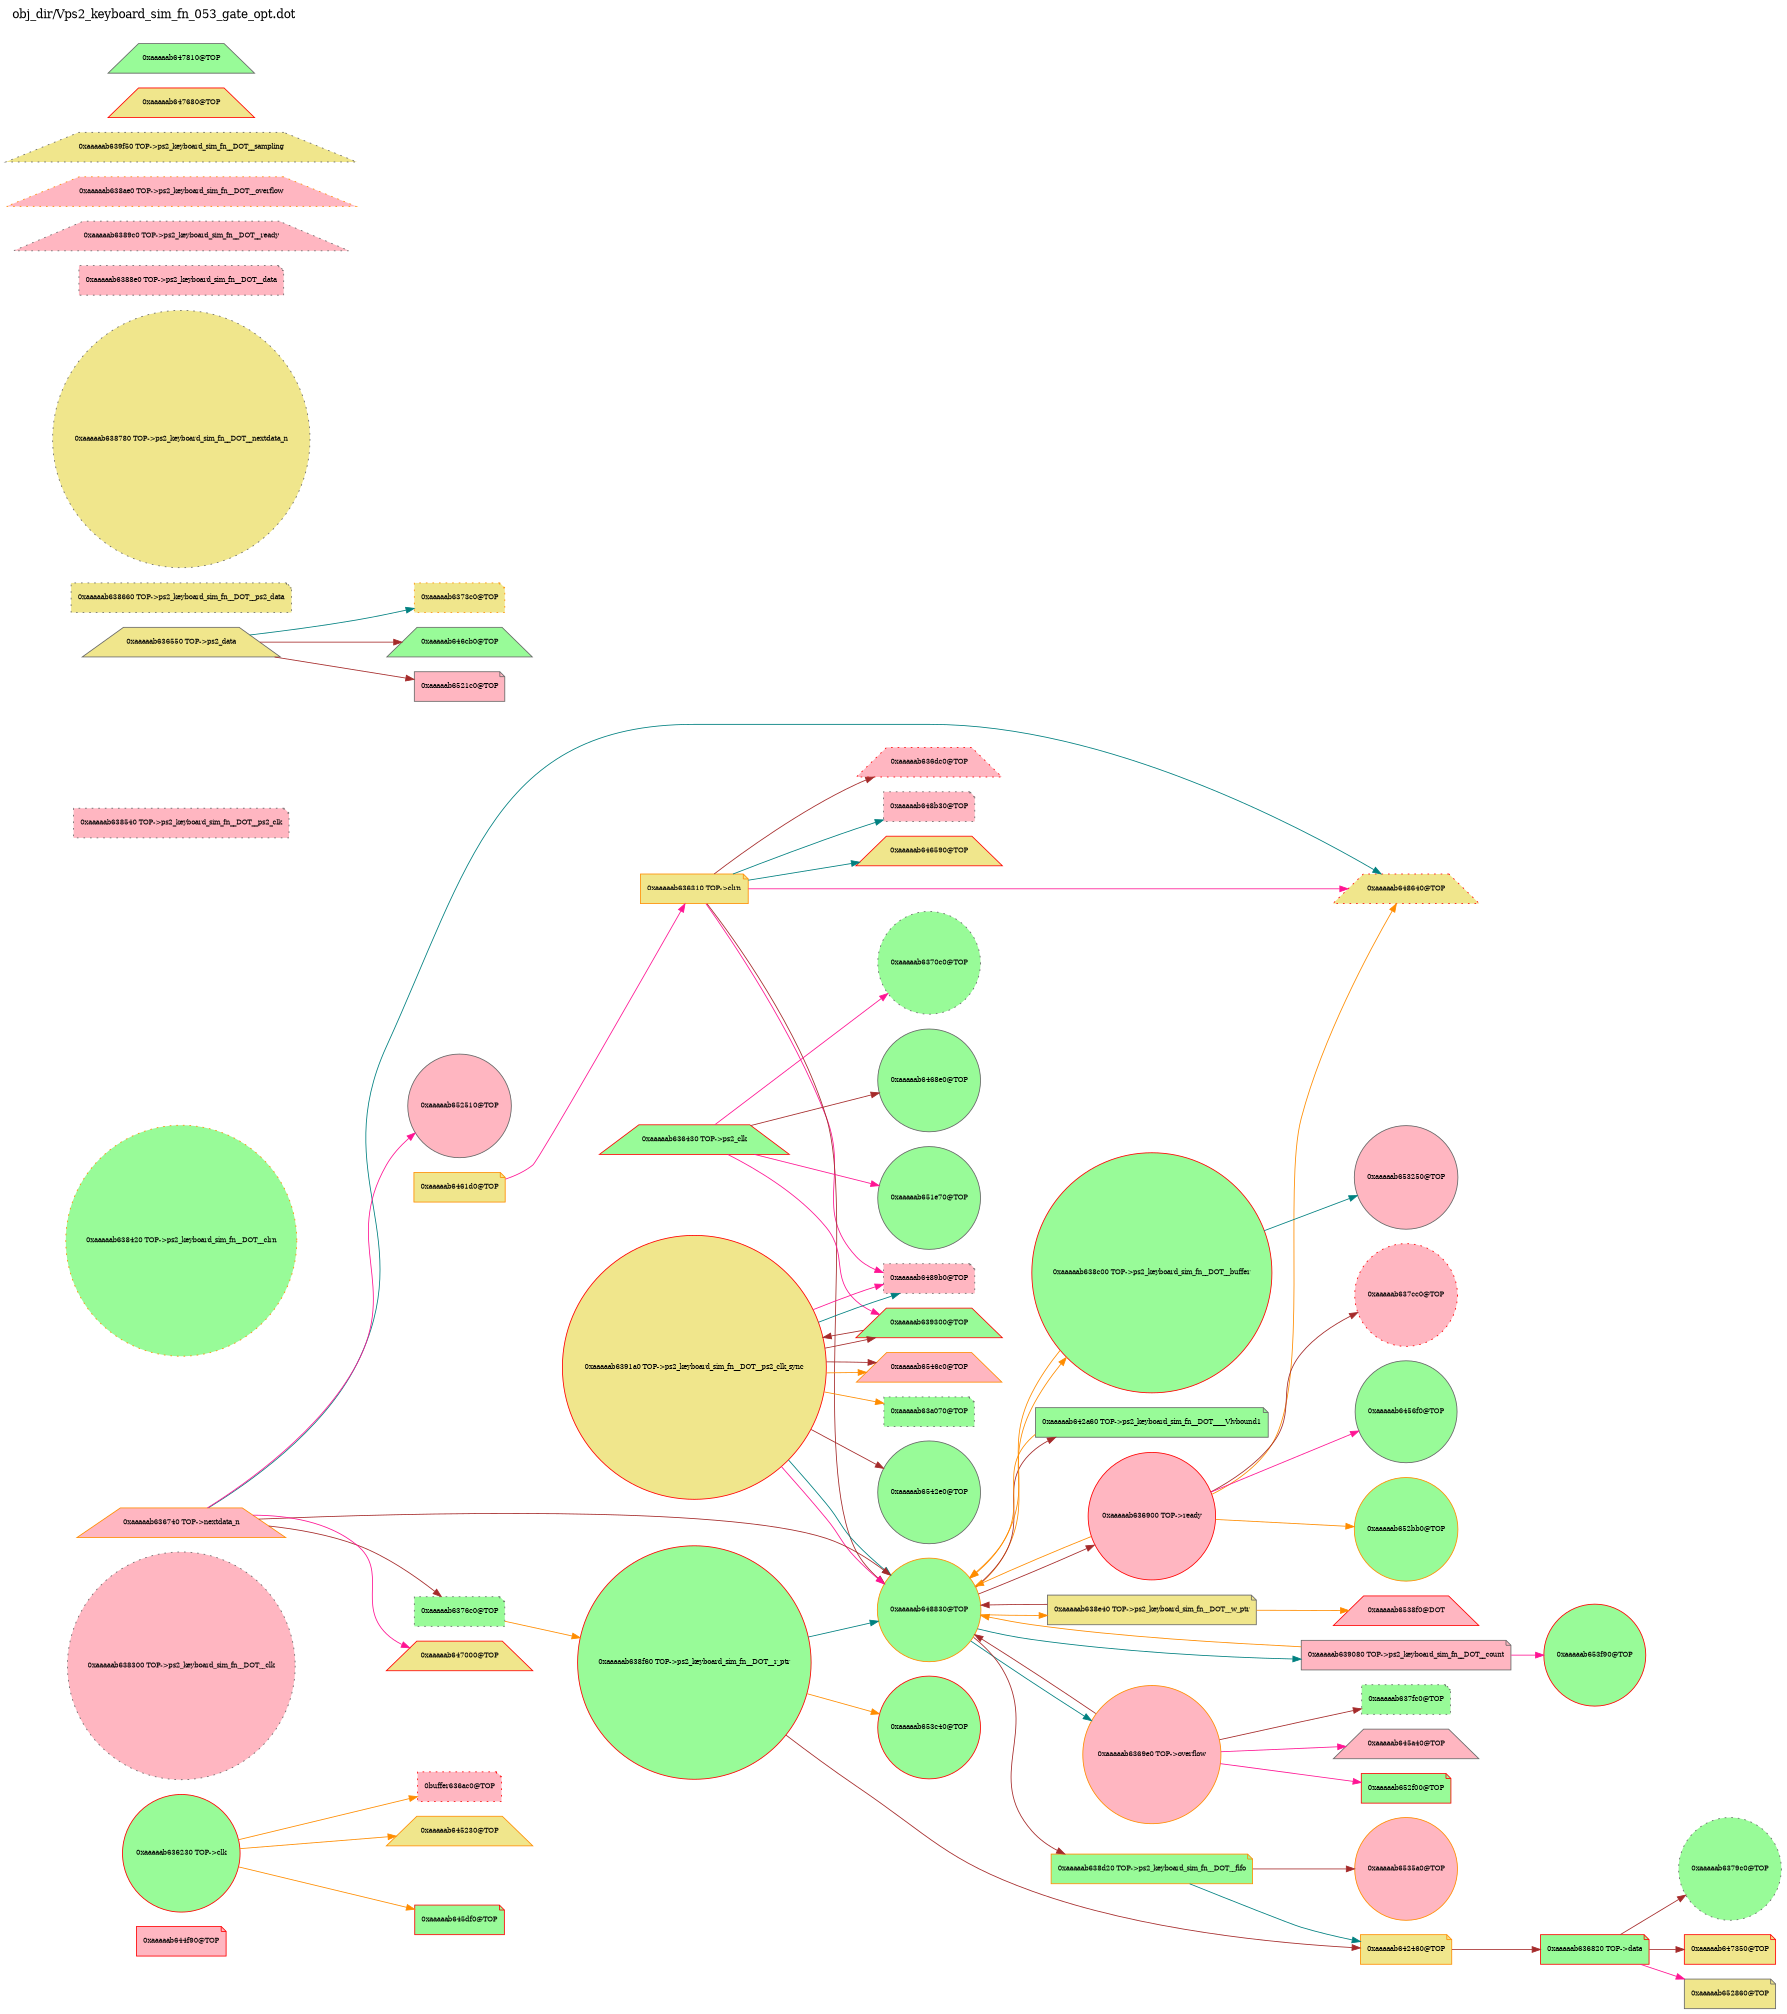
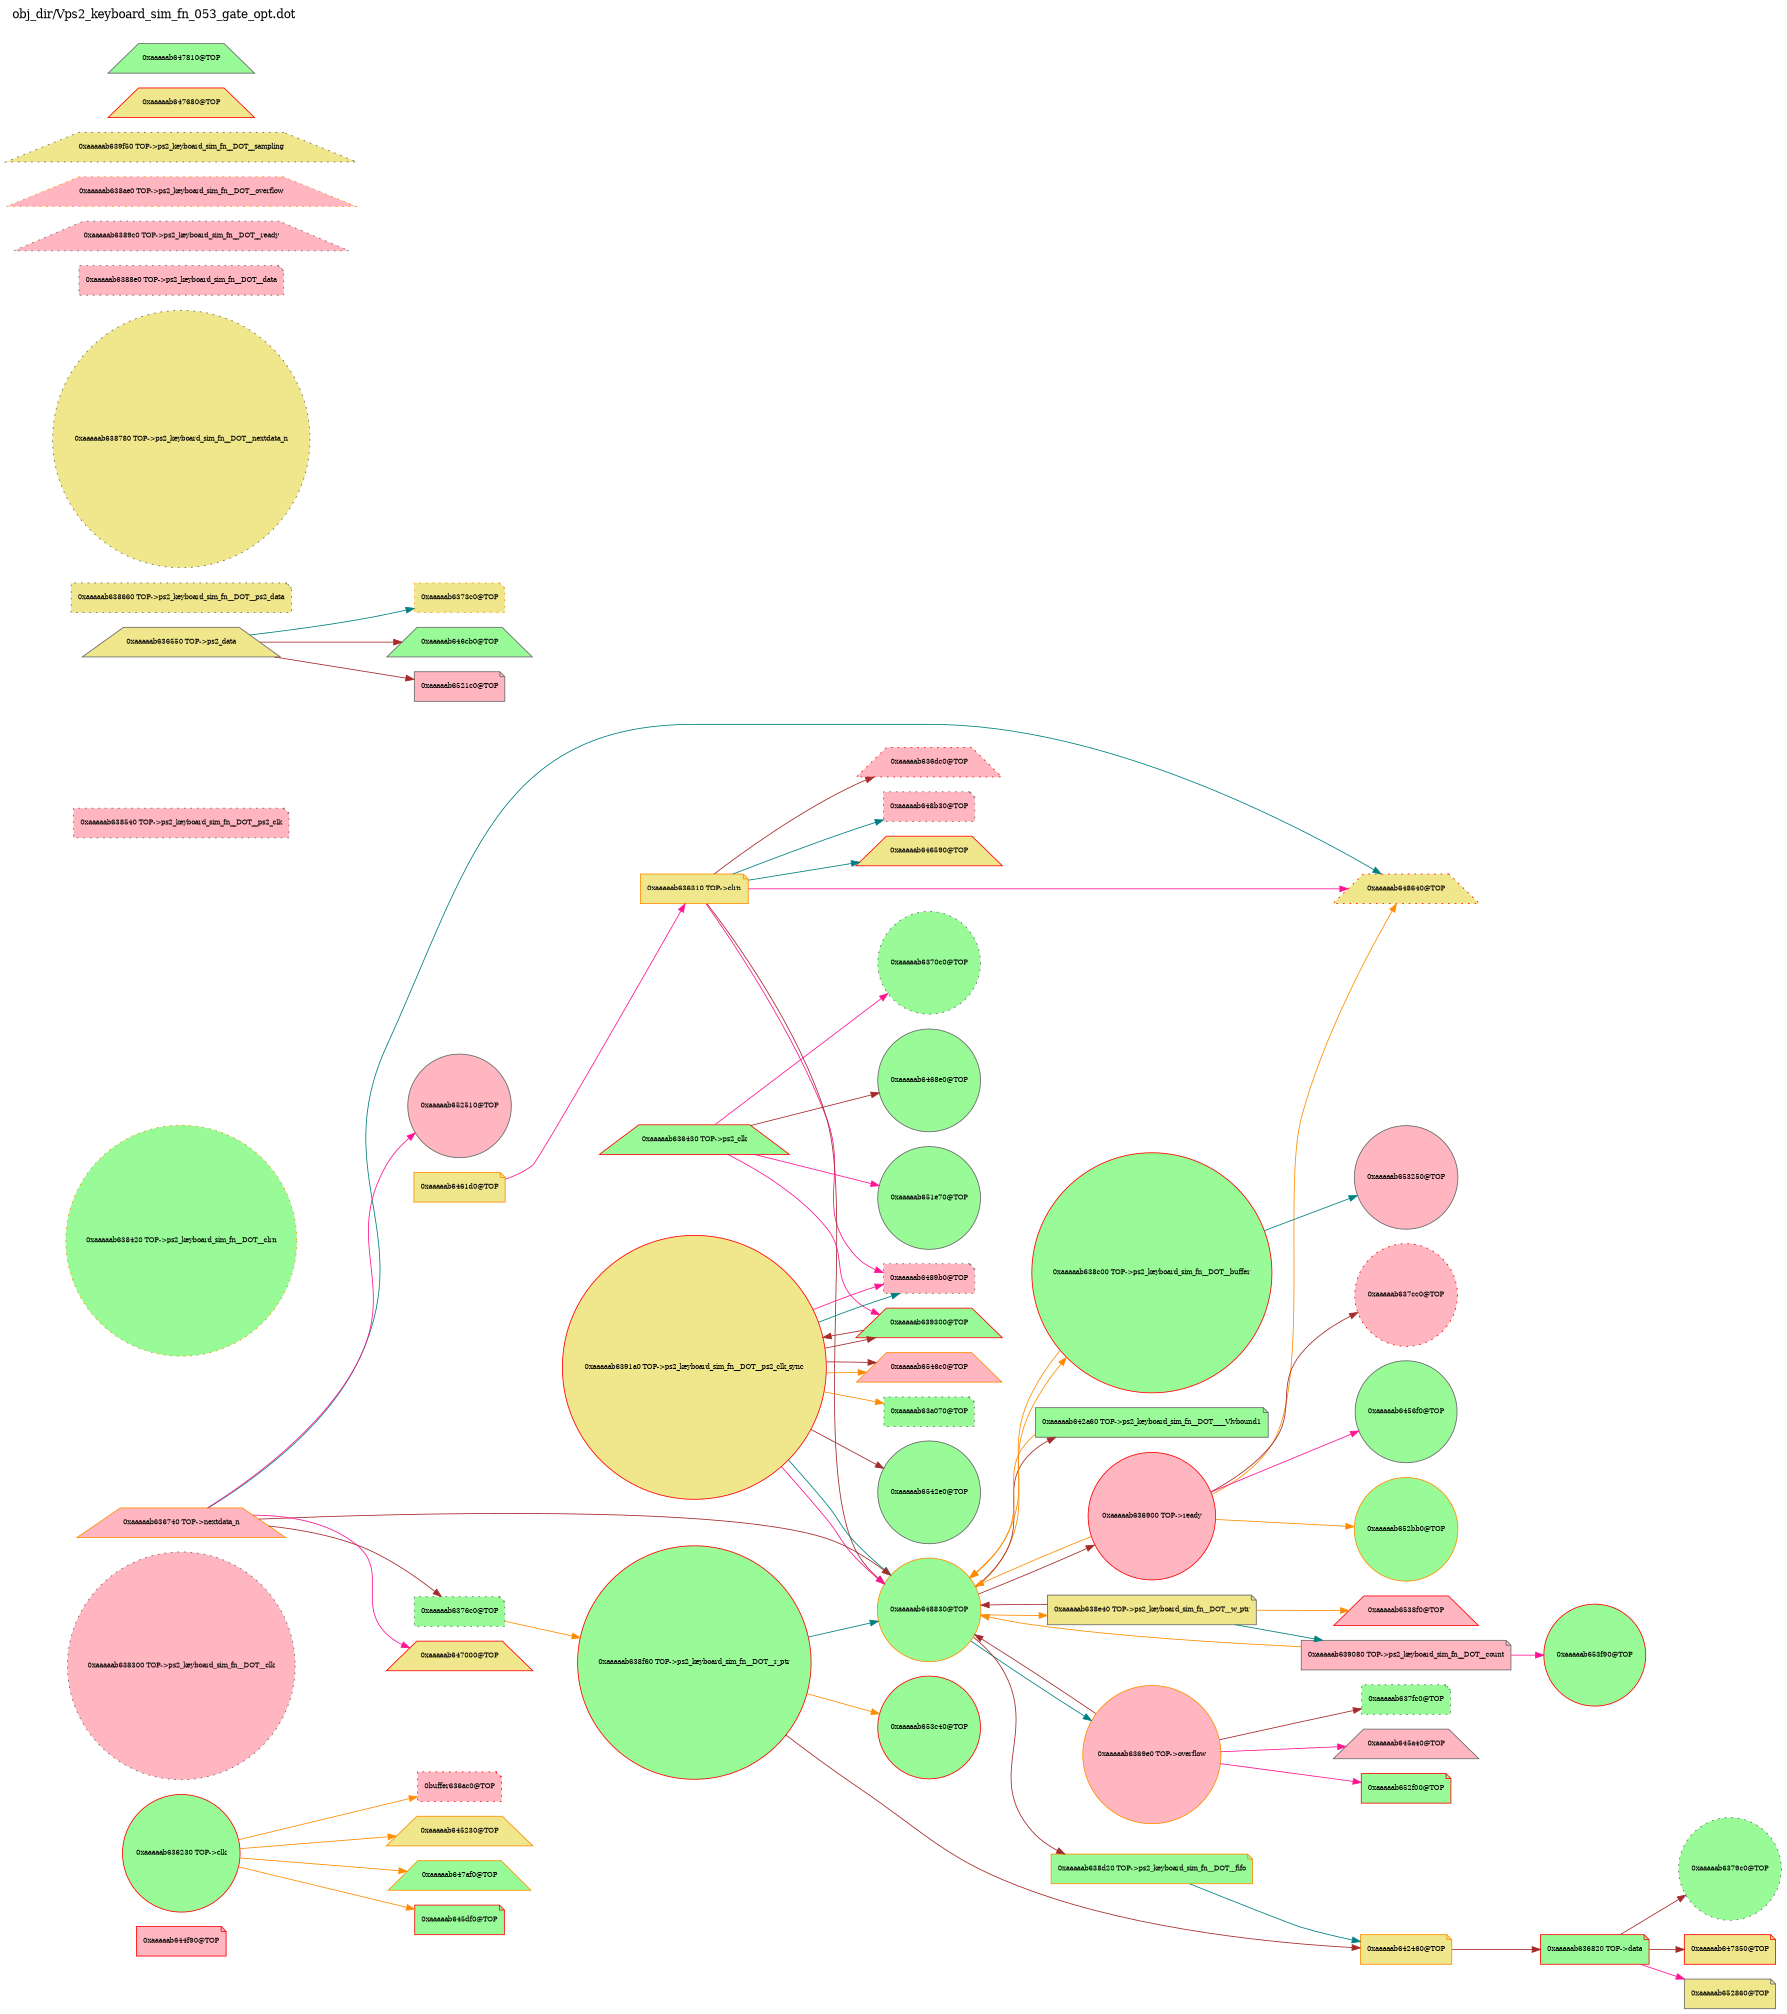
node "0xaaaaab6538f0@DOT": label "0xaaaaab6538f0@DOT" -> "0xaaaaab6538f0@TOP"
edge "0xaaaaab648830@TOP" -> "0xaaaaab639080 TOP->ps2_keyboard_sim_fn__DOT__count": now "0xaaaaab638e40 TOP->ps2_keyboard_sim_fn__DOT__w_ptr" -> "0xaaaaab639080 TOP->ps2_keyboard_sim_fn__DOT__count"
node "0xaaaaab6535a0@TOP": removed
node "0xaaaaab647af0@TOP": added
